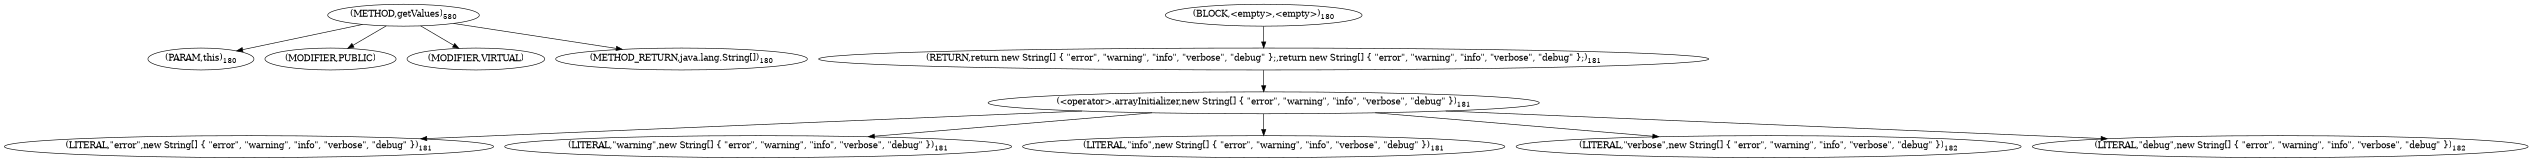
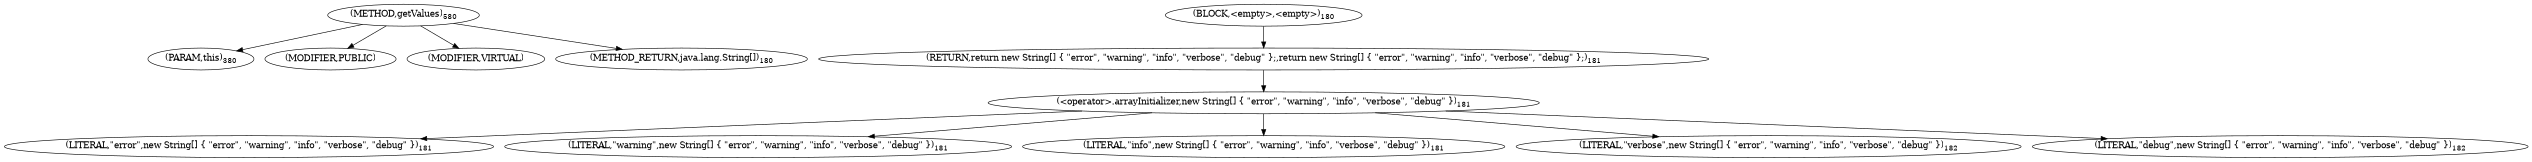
node "(PARAM,this)": text "180" -> "380"
